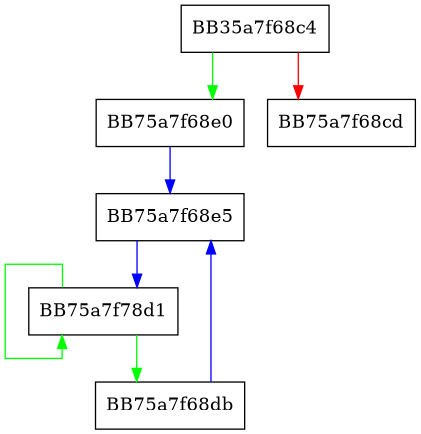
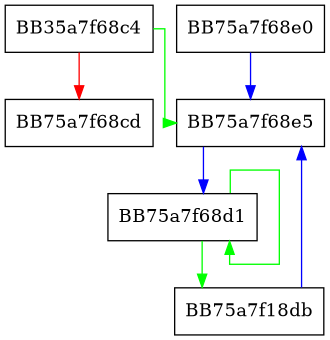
edge "BB35a7f68c4" -> "BB75a7f68e0": now "BB35a7f68c4" -> "BB75a7f68e5"
node "BB75a7f78d1": label "BB75a7f78d1" -> "BB75a7f68d1"
node "BB75a7f68db": label "BB75a7f68db" -> "BB75a7f18db"
